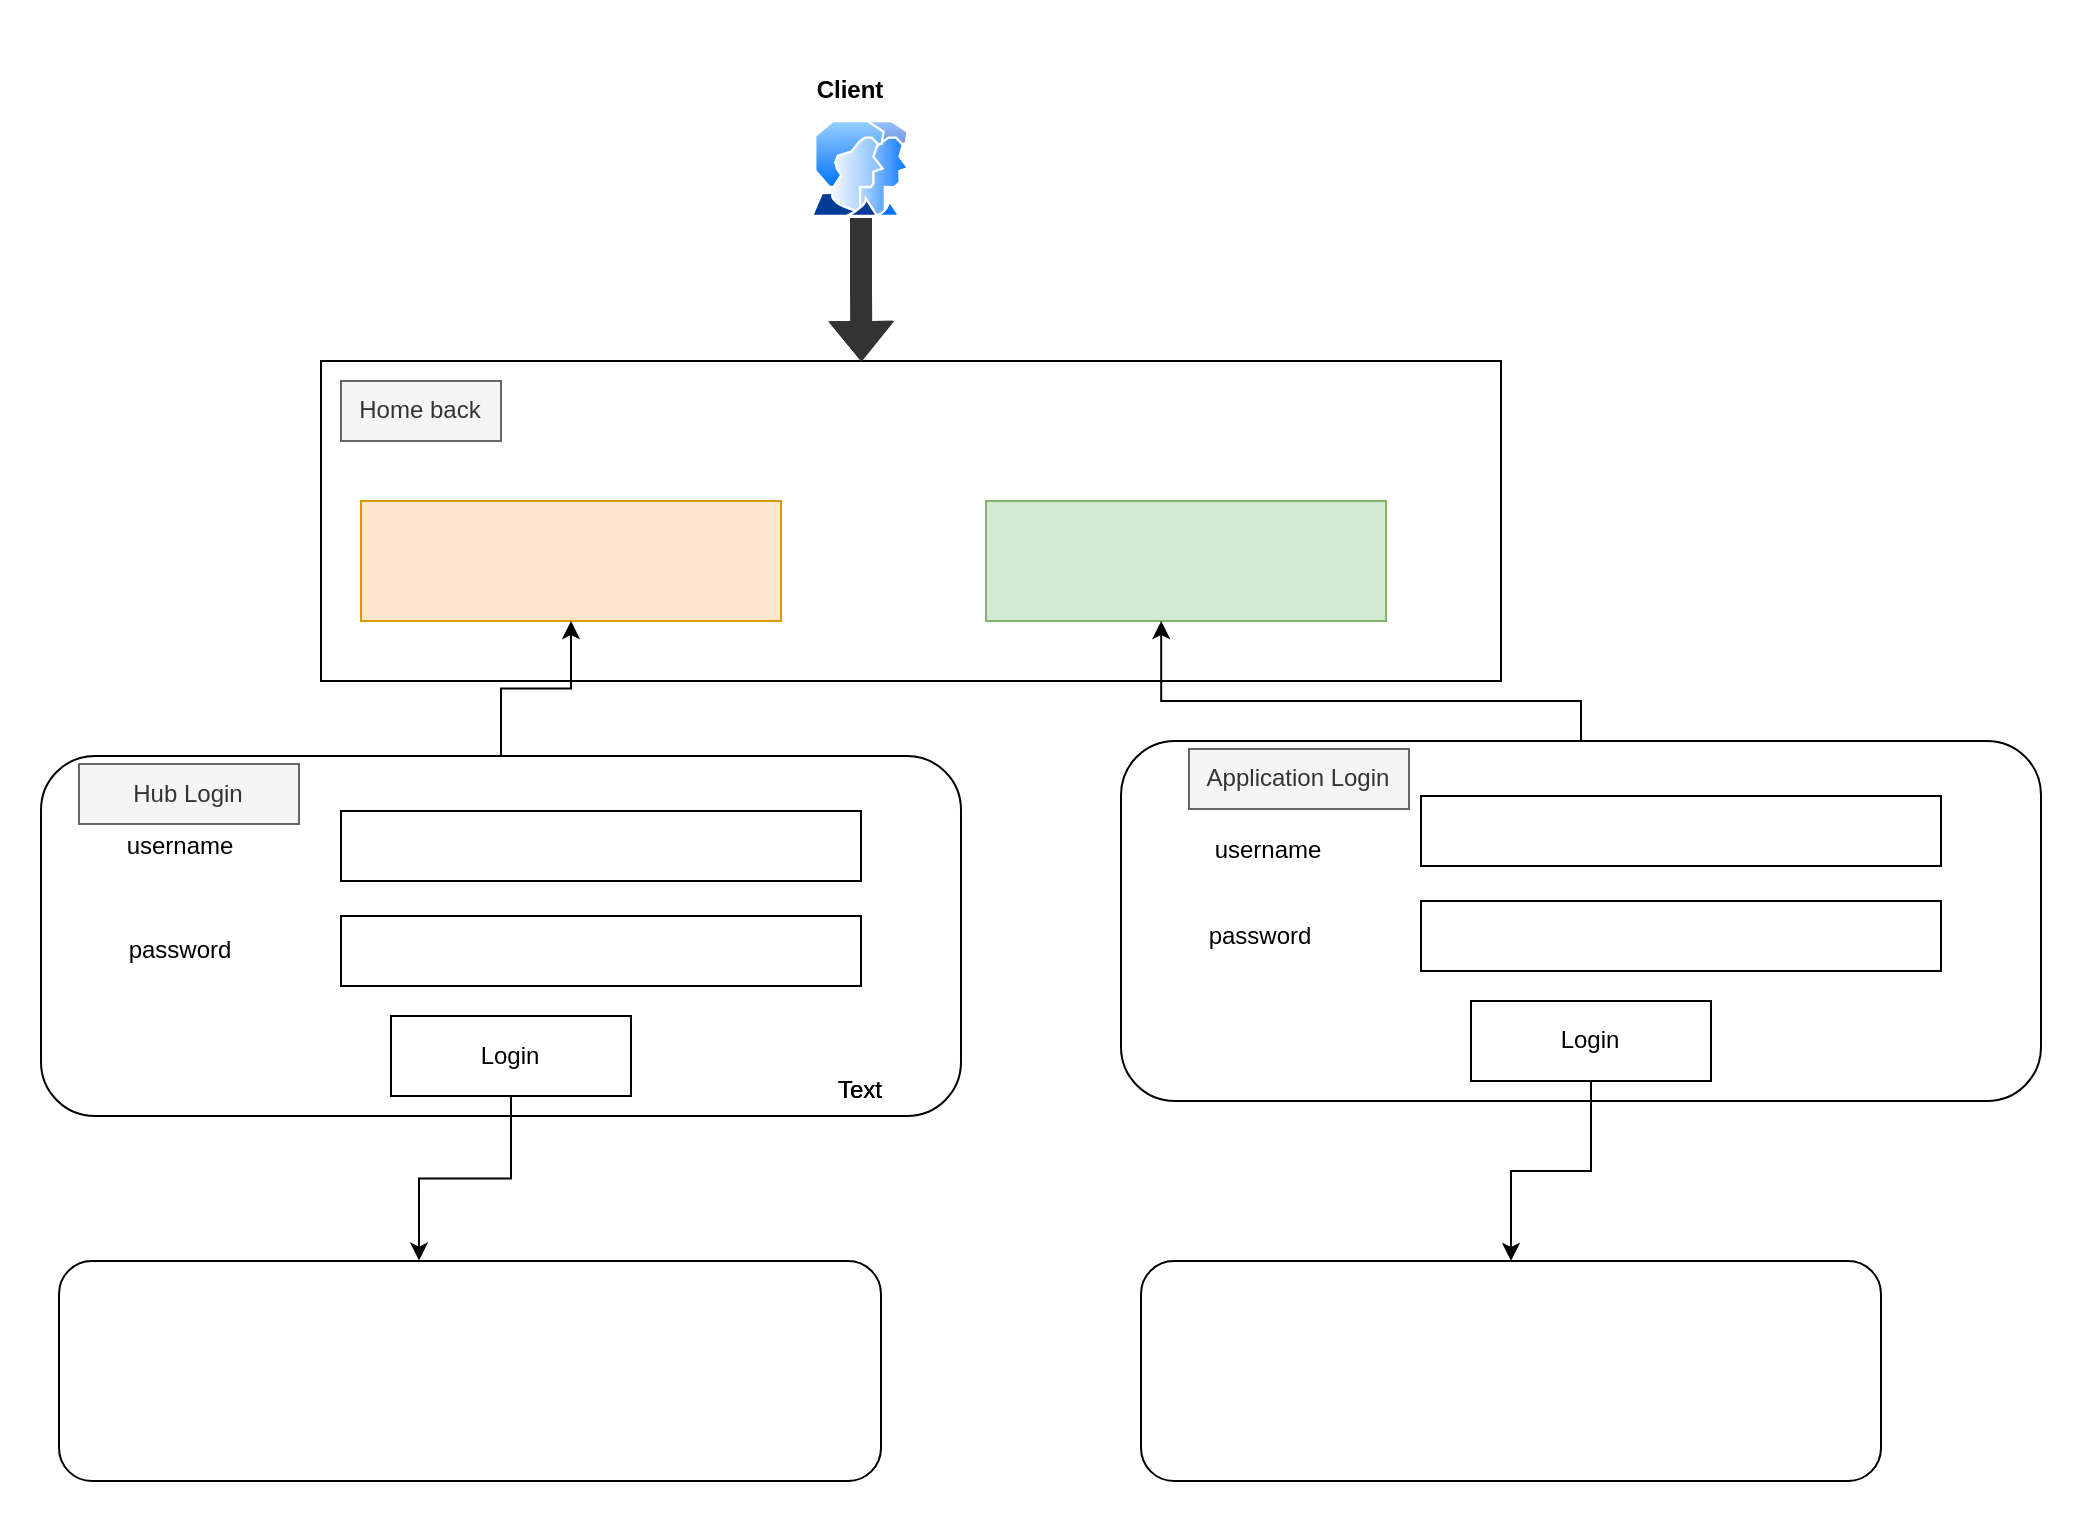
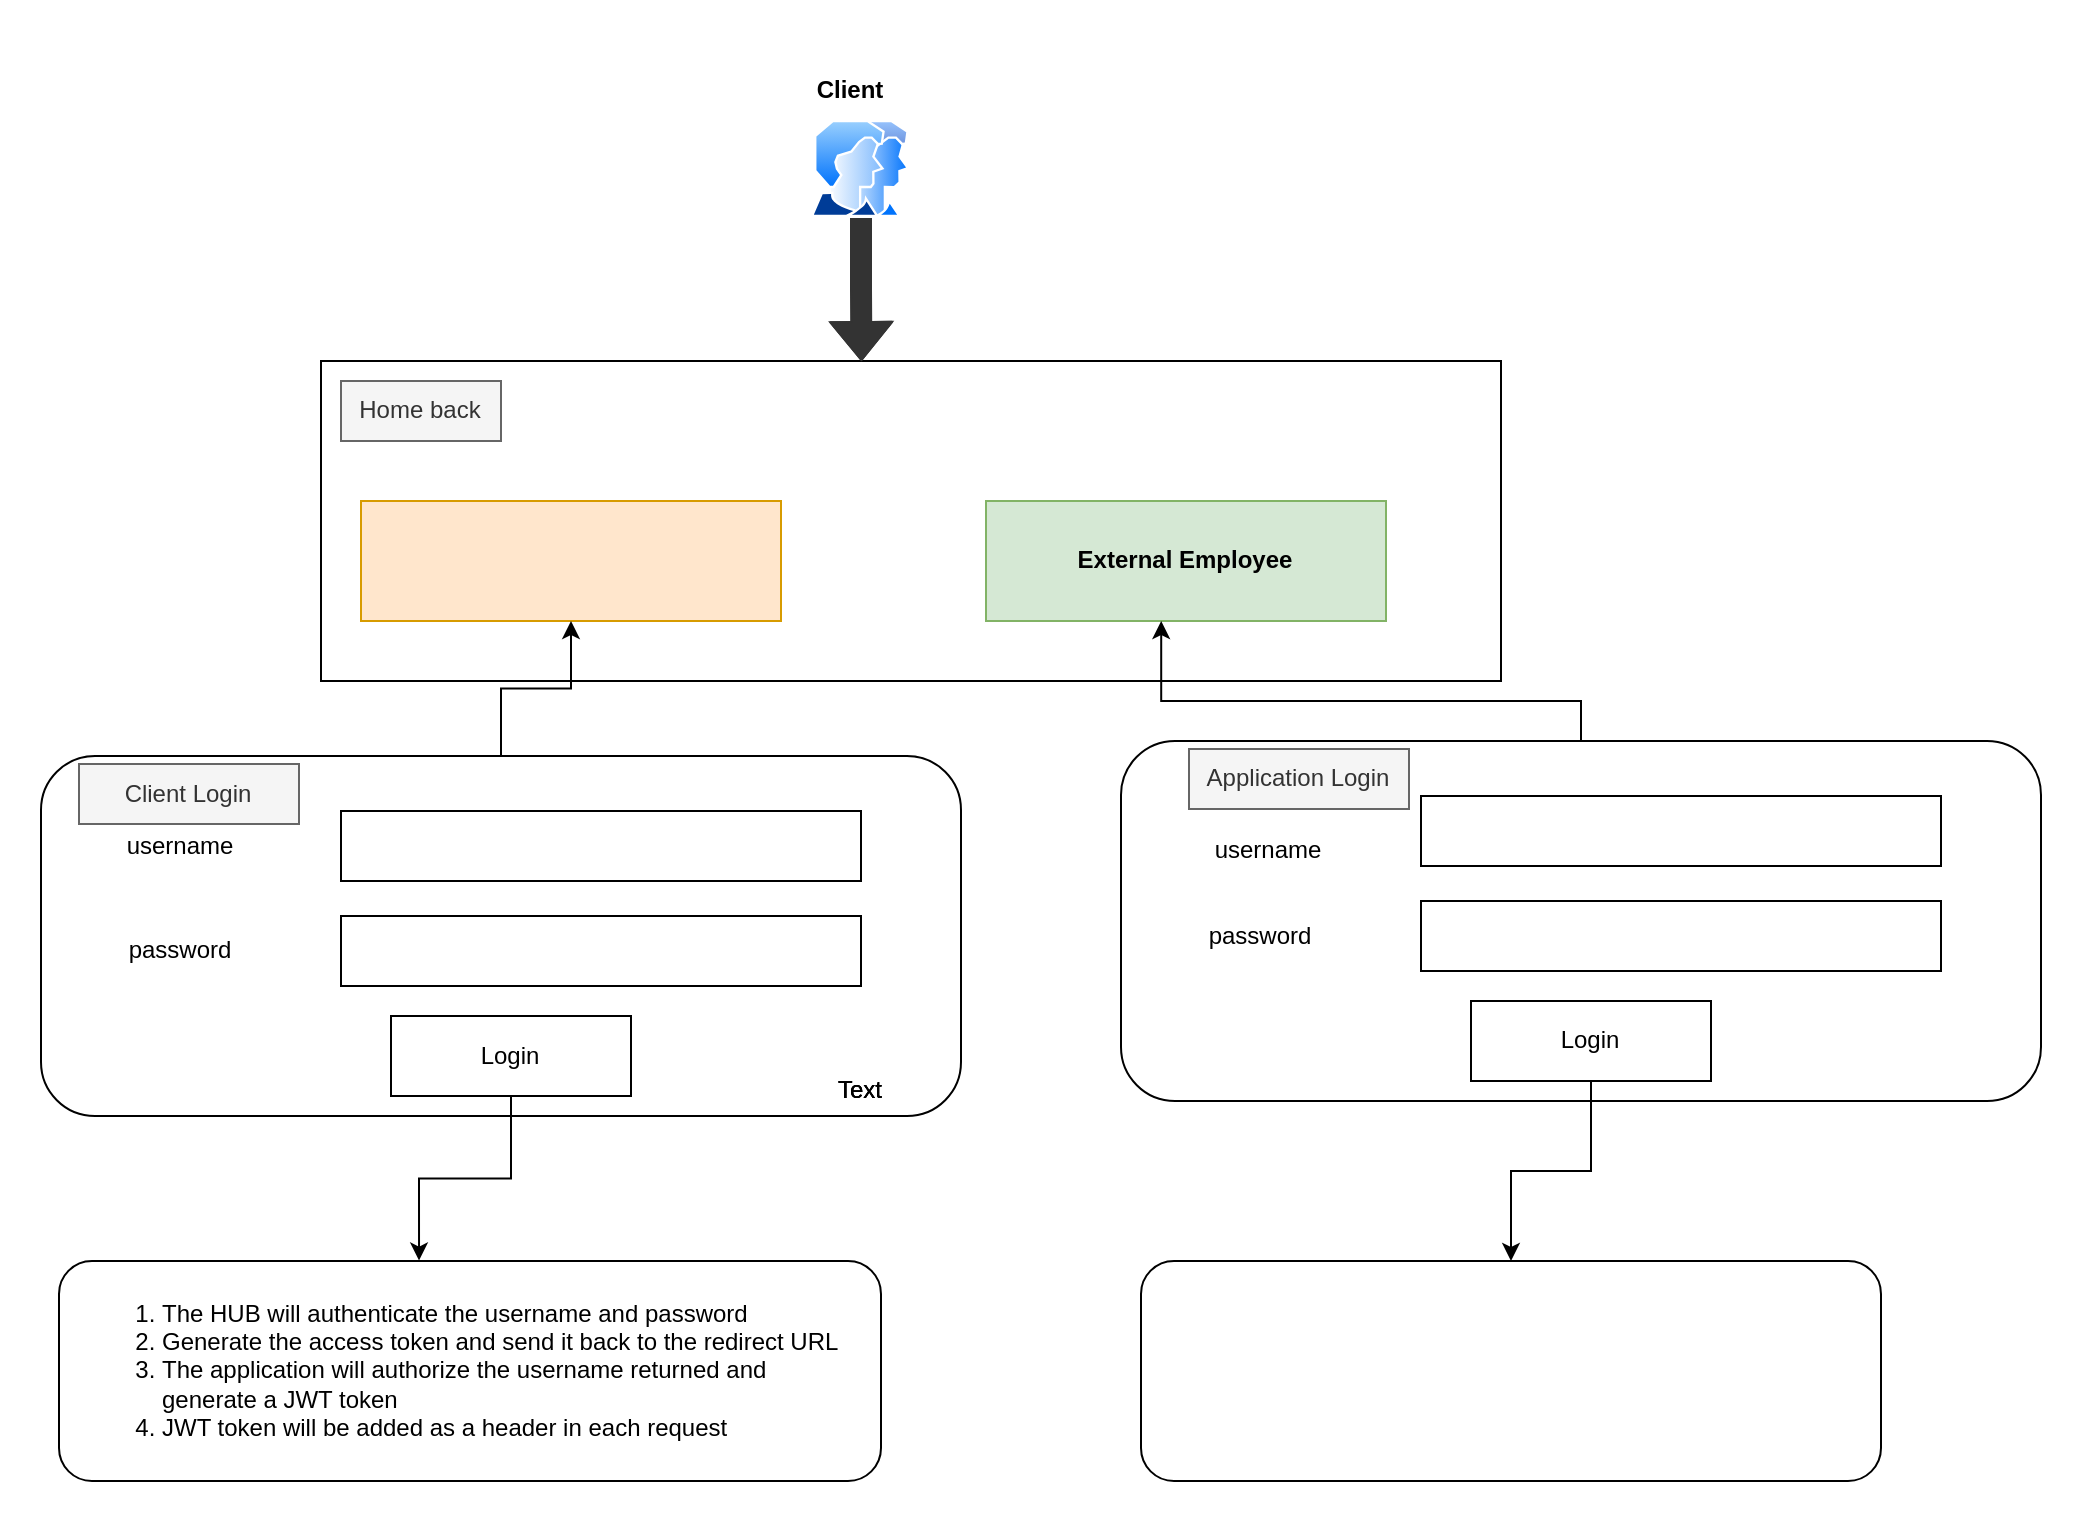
node "External Employee": added
node "Hub Login": label "Hub Login" -> "Client Login"
node "The HUB will authenticate the username and password Generate the access token and send it back to the redirect URL The application will authorize the username returned and generate a JWT token JWT token will be added as a header in each request": added
